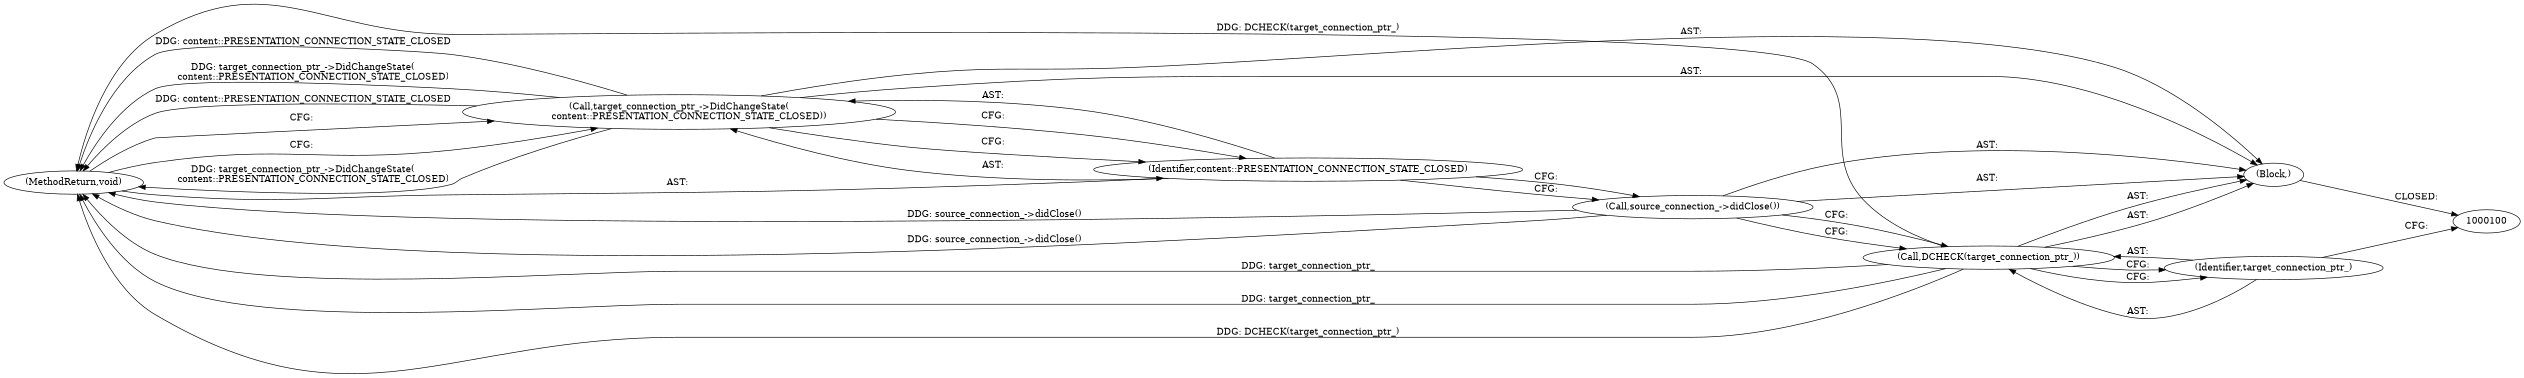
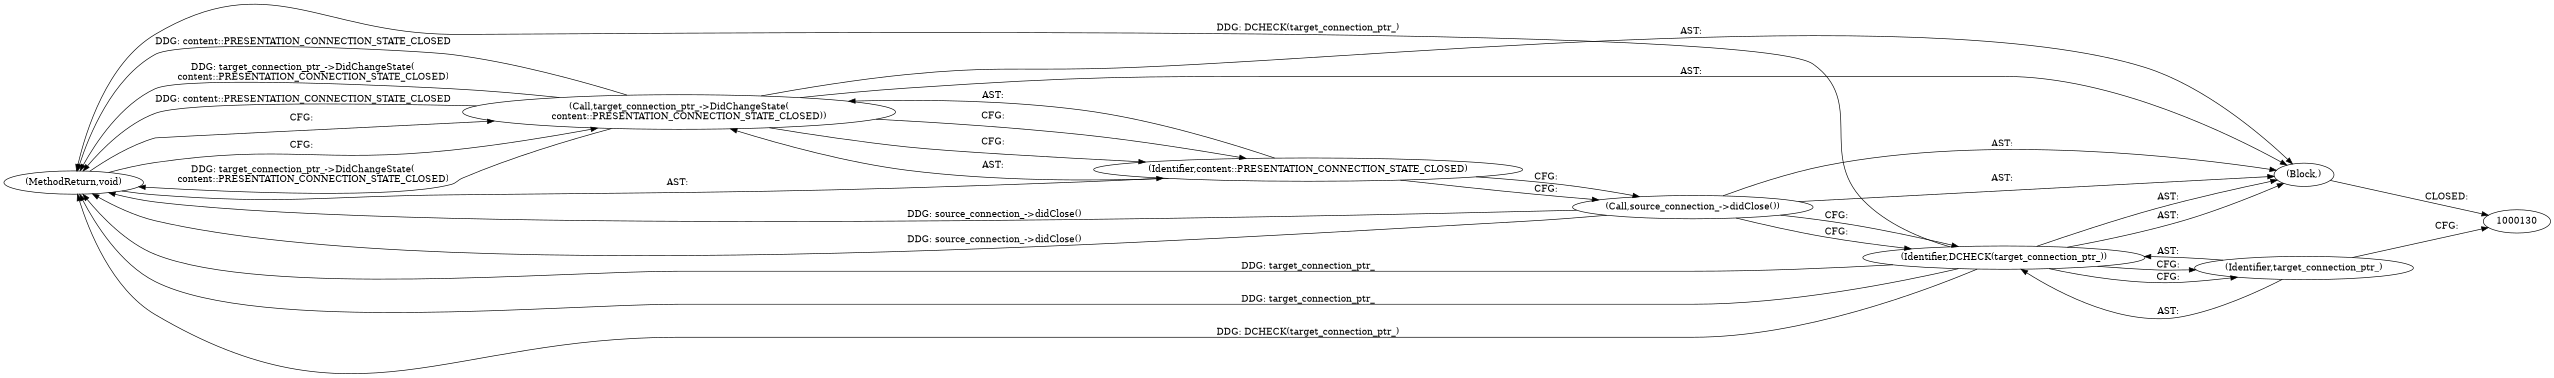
node "1000100": label "1000100" -> "1000130"
node "(Call,DCHECK(target_connection_ptr_))": label "(Call,DCHECK(target_connection_ptr_))" -> "(Identifier,DCHECK(target_connection_ptr_))"
